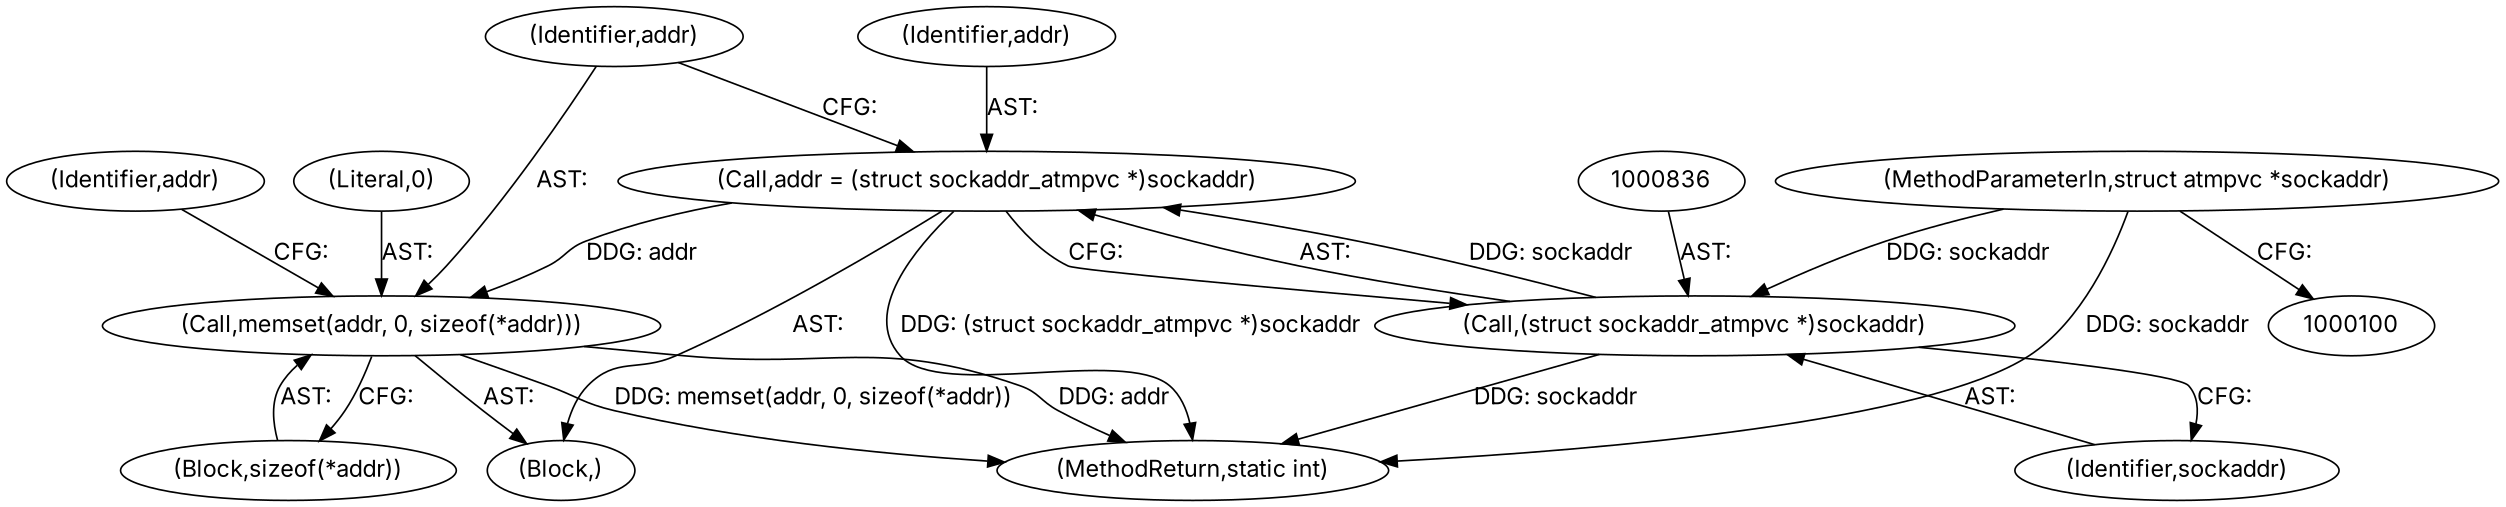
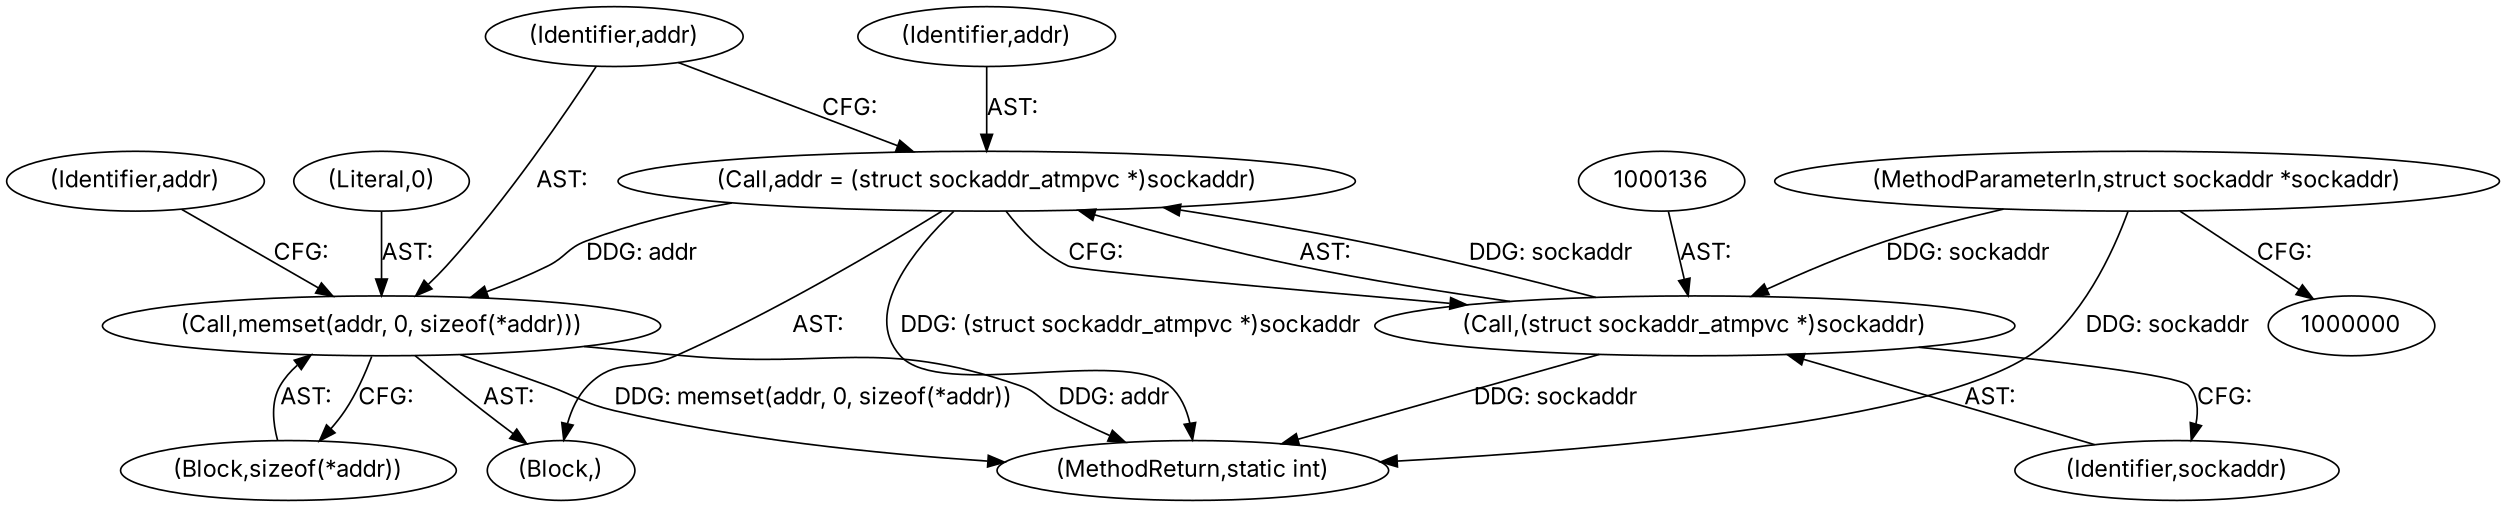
node "1000836": label "1000836" -> "1000136"
node "(MethodParameterIn,struct atmpvc *sockaddr)": label "(MethodParameterIn,struct atmpvc *sockaddr)" -> "(MethodParameterIn,struct sockaddr *sockaddr)"
node "1000100": label "1000100" -> "1000000"
